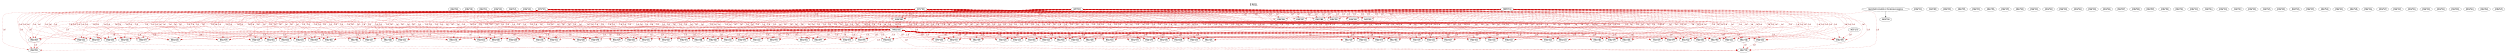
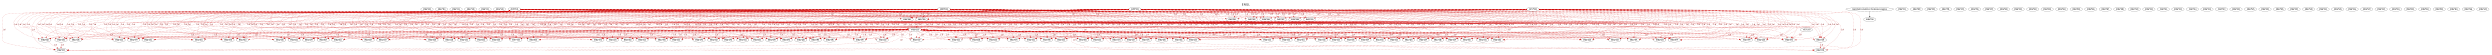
edge "WRDS*350" -> "ENGL*200": reversed
